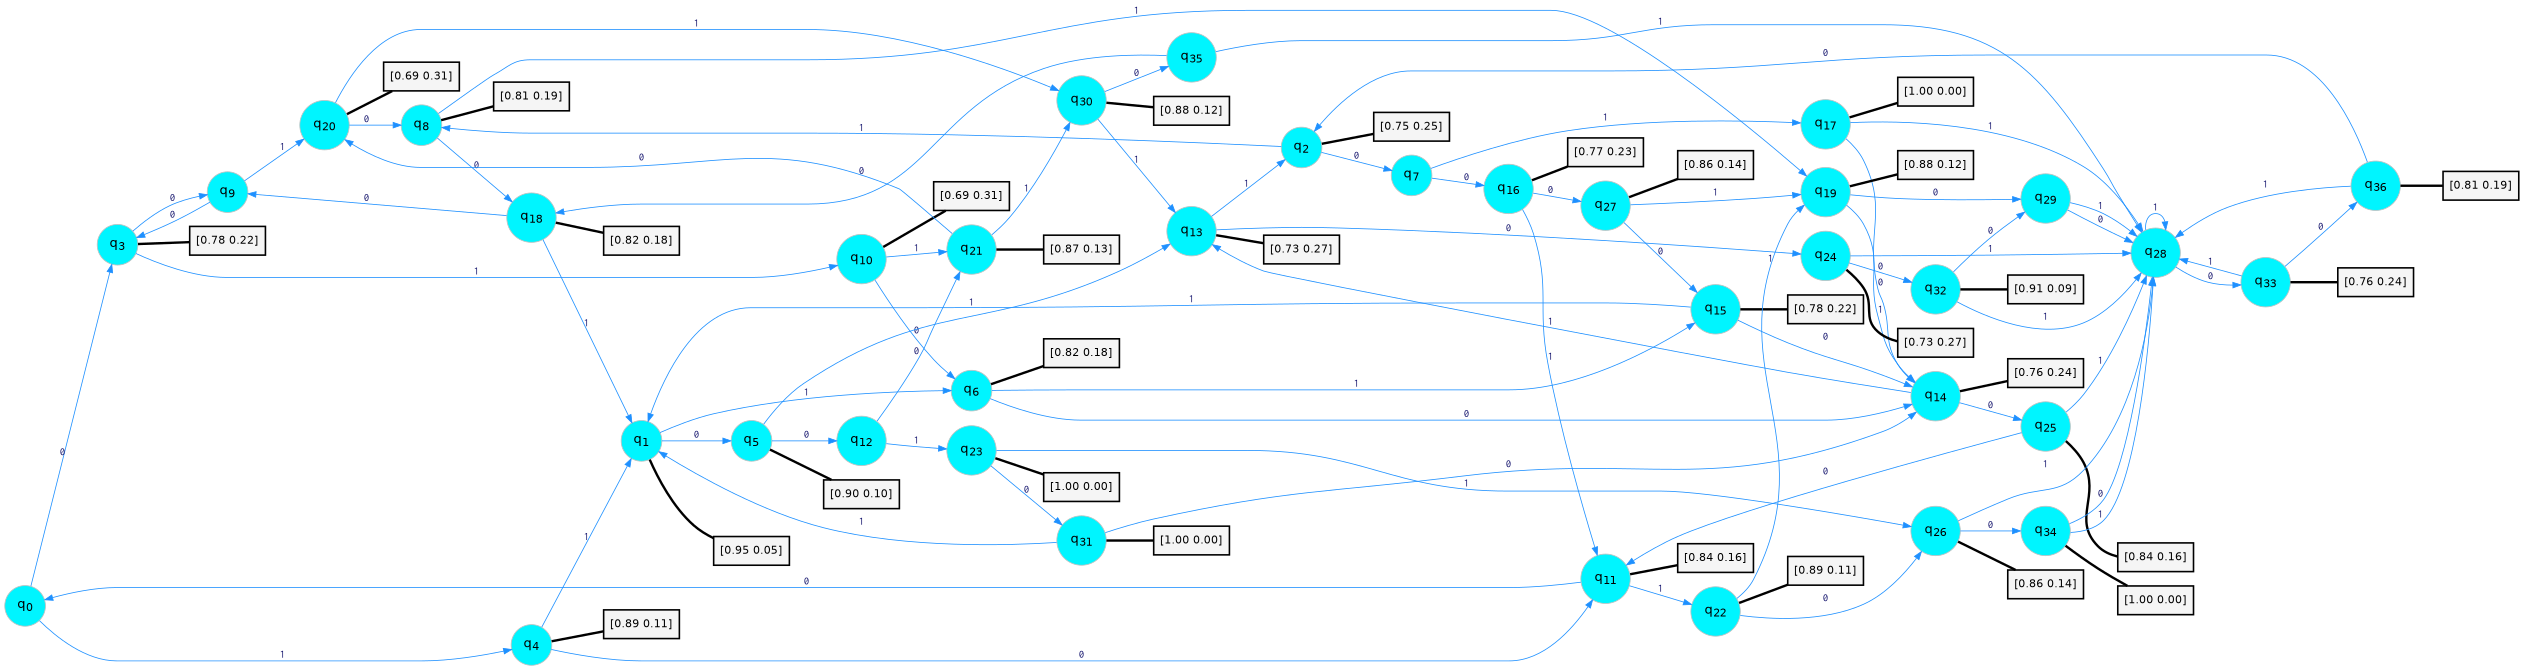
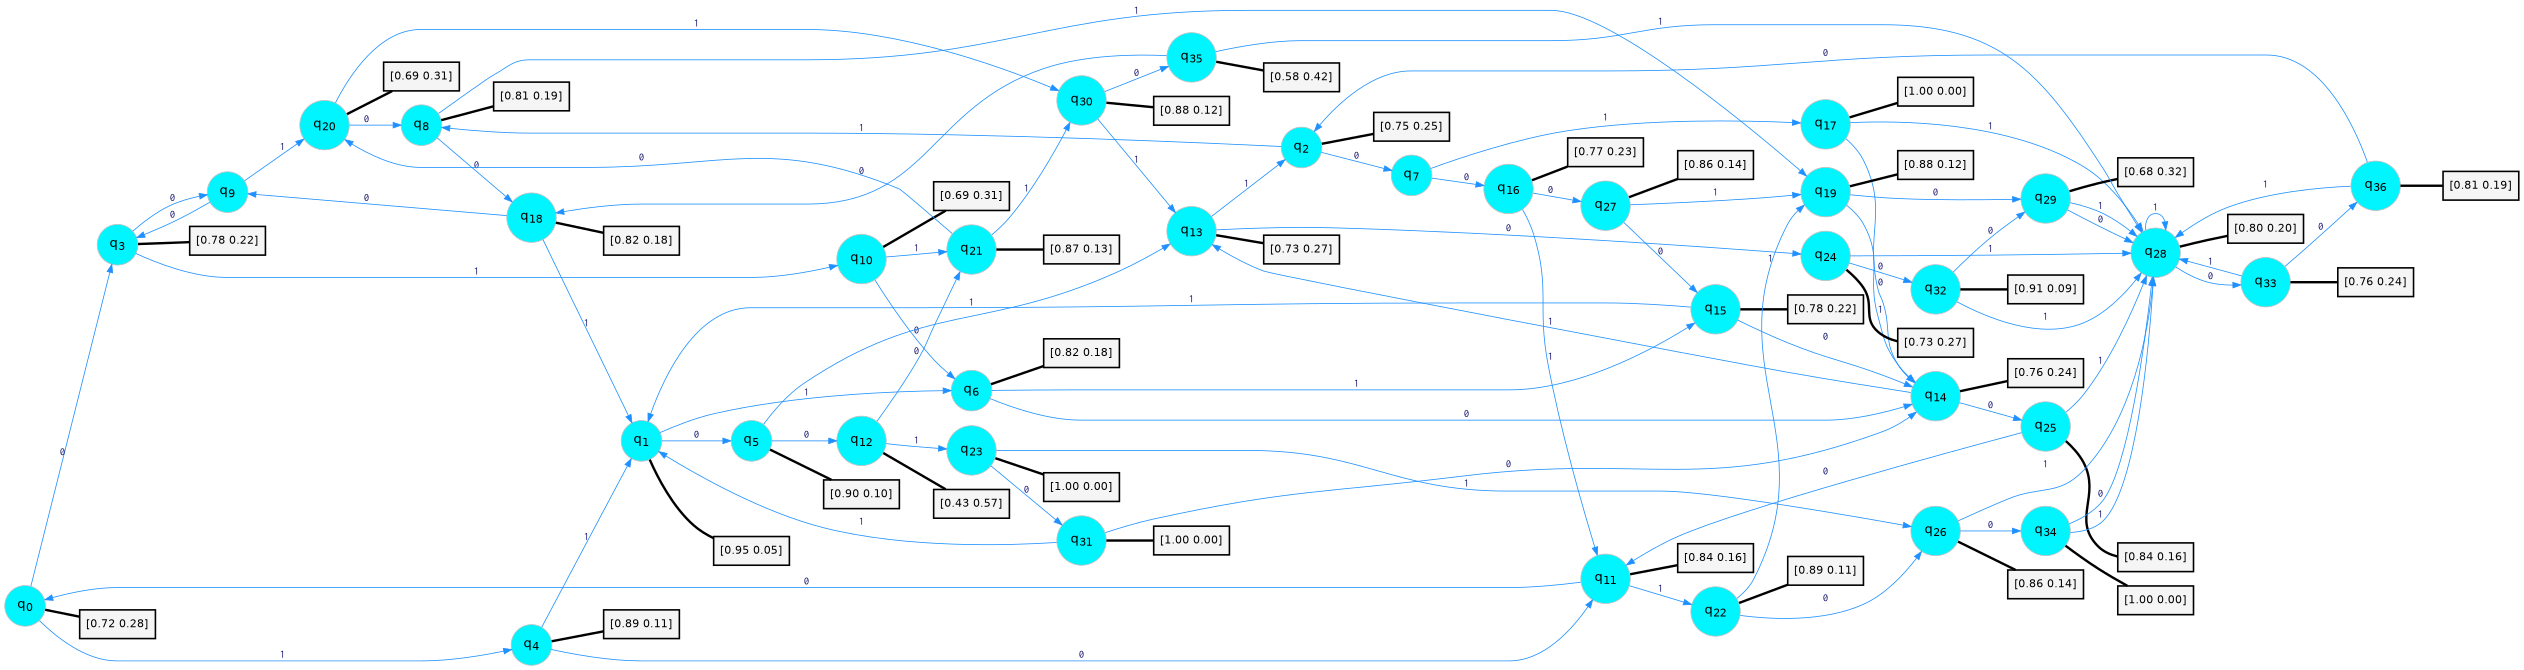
node "[0.58 0.42]": added
node "[0.68 0.32]": added
node "[0.80 0.20]": added
node "[0.43 0.57]": added
node "[0.72 0.28]": added
